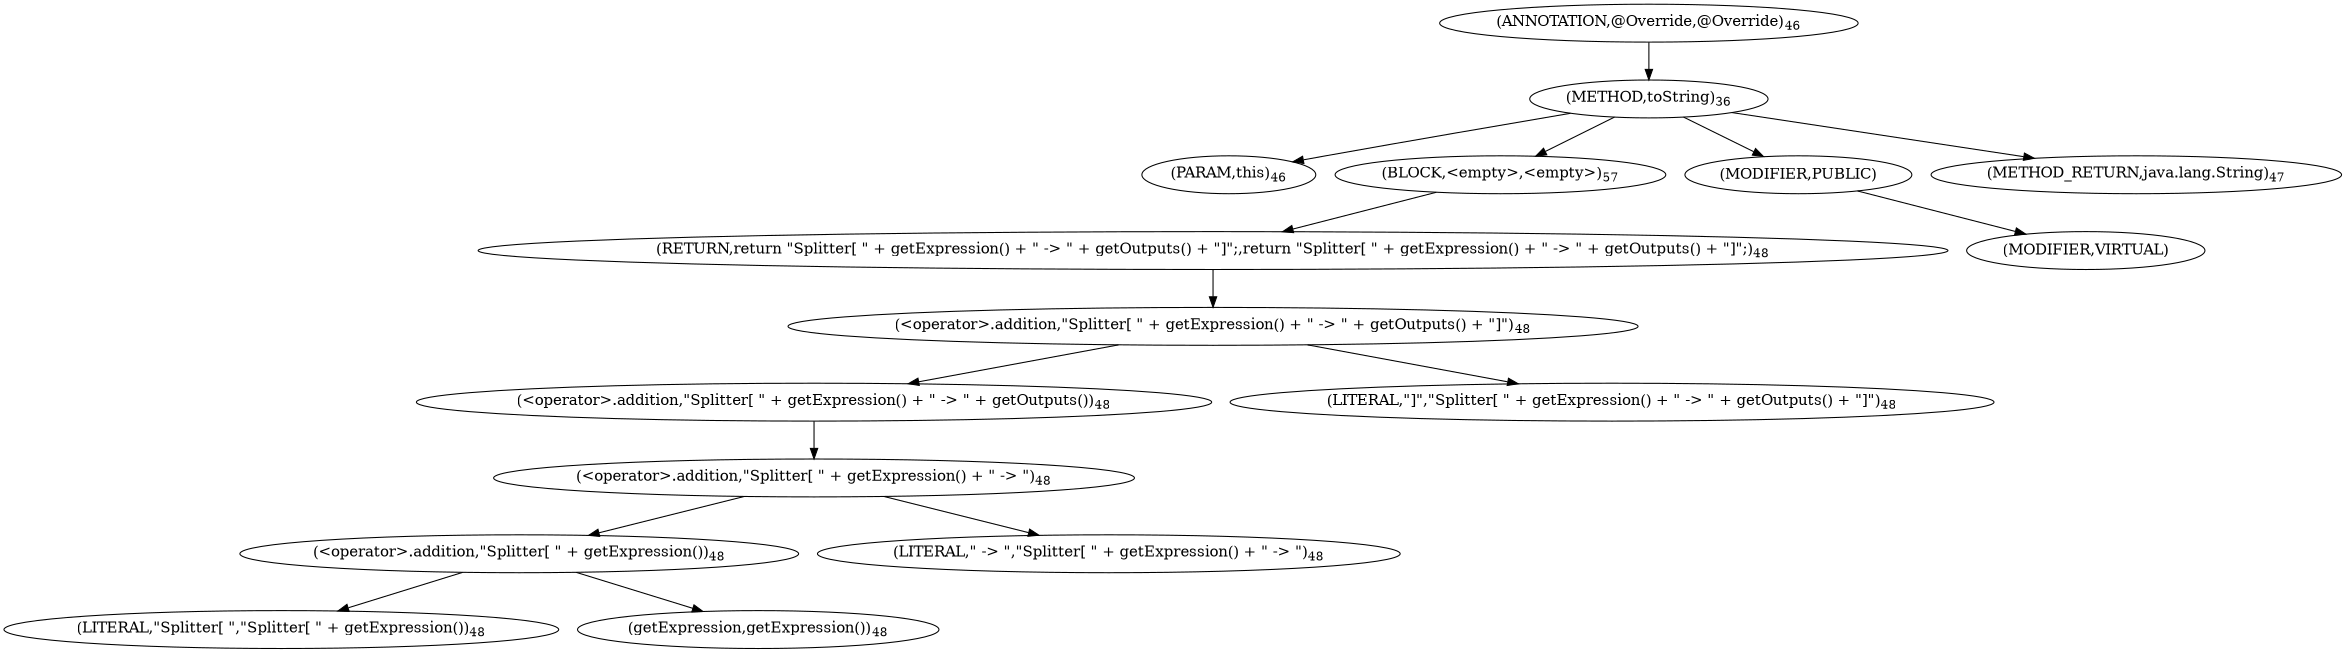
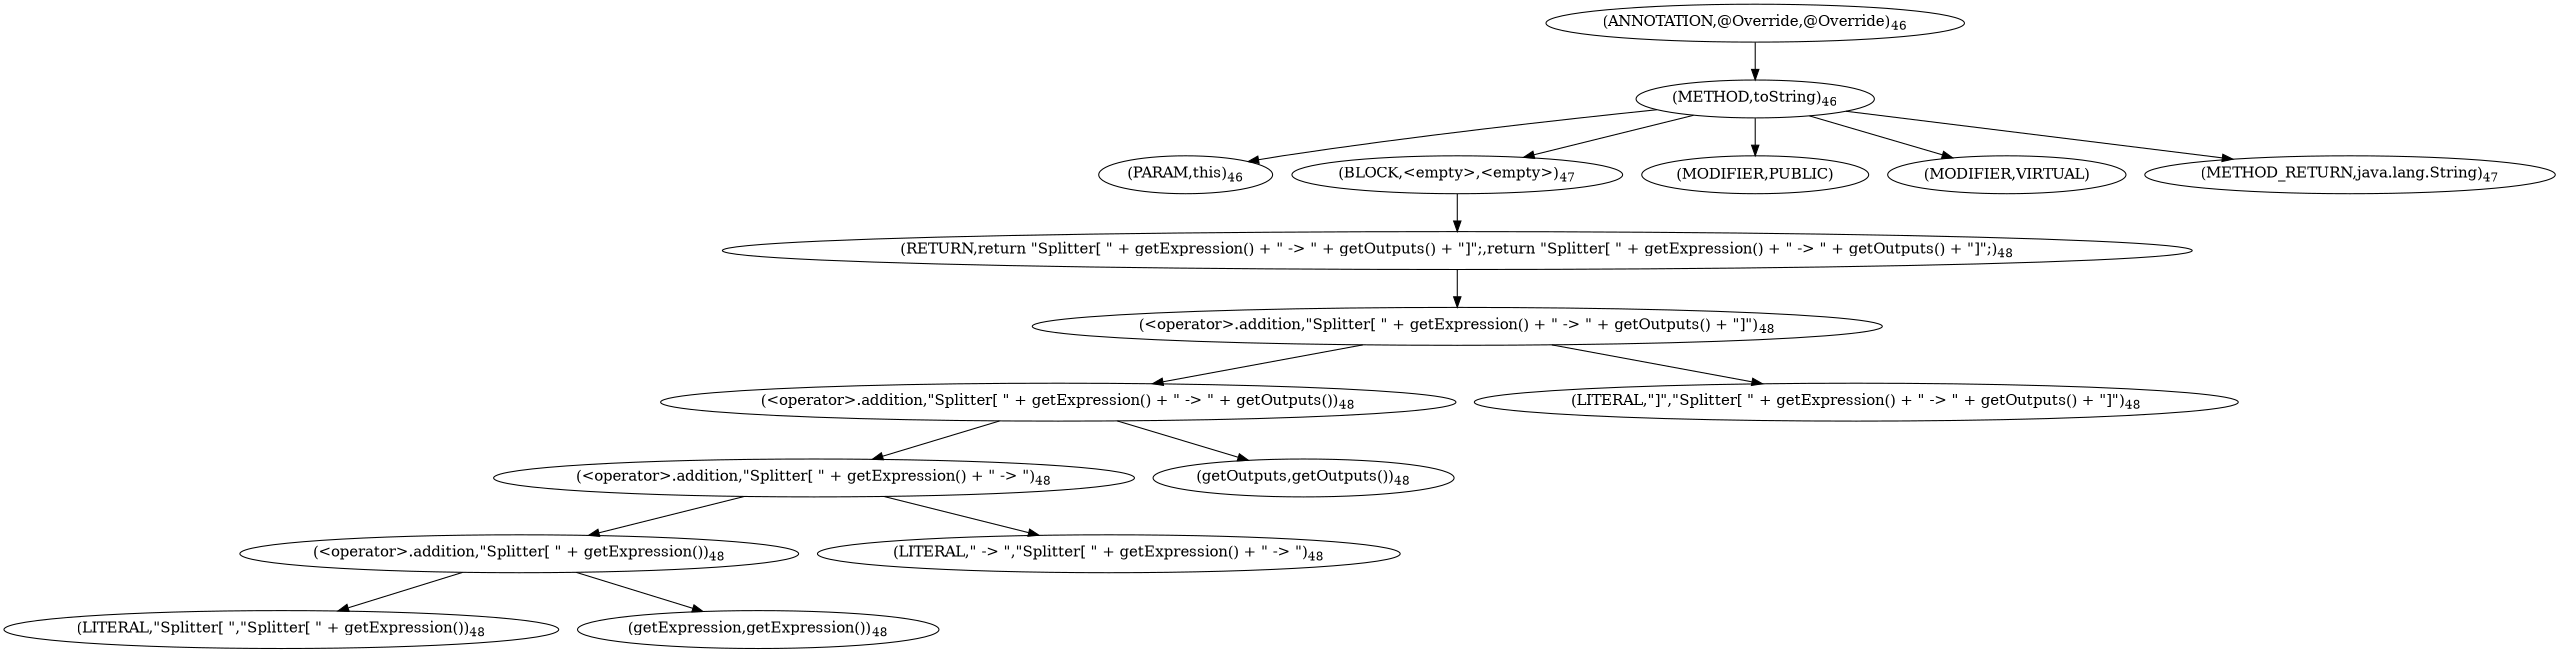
node "(METHOD,toString)": text "36" -> "46"
node "(BLOCK,<empty>,<empty>)": text "57" -> "47"
edge "(MODIFIER,PUBLIC)" -> "(MODIFIER,VIRTUAL)": now "(METHOD,toString)" -> "(MODIFIER,VIRTUAL)"
node "(getOutputs,getOutputs())": added
